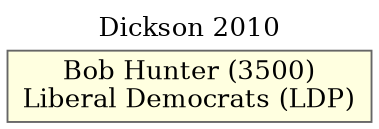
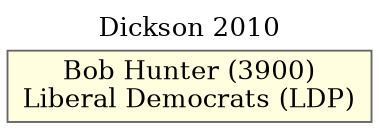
node "Bob Hunter (3500) Liberal Democrats (LDP)": label "Bob Hunter (3500) Liberal Democrats (LDP)" -> "Bob Hunter (3900) Liberal Democrats (LDP)"
